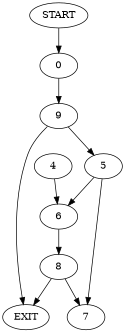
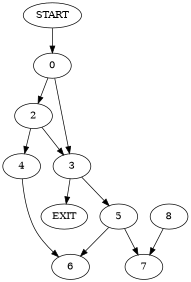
node "2": added
node "9": label "9" -> "3"
edge "6" -> "8": removed
edge "8" -> "EXIT": removed
